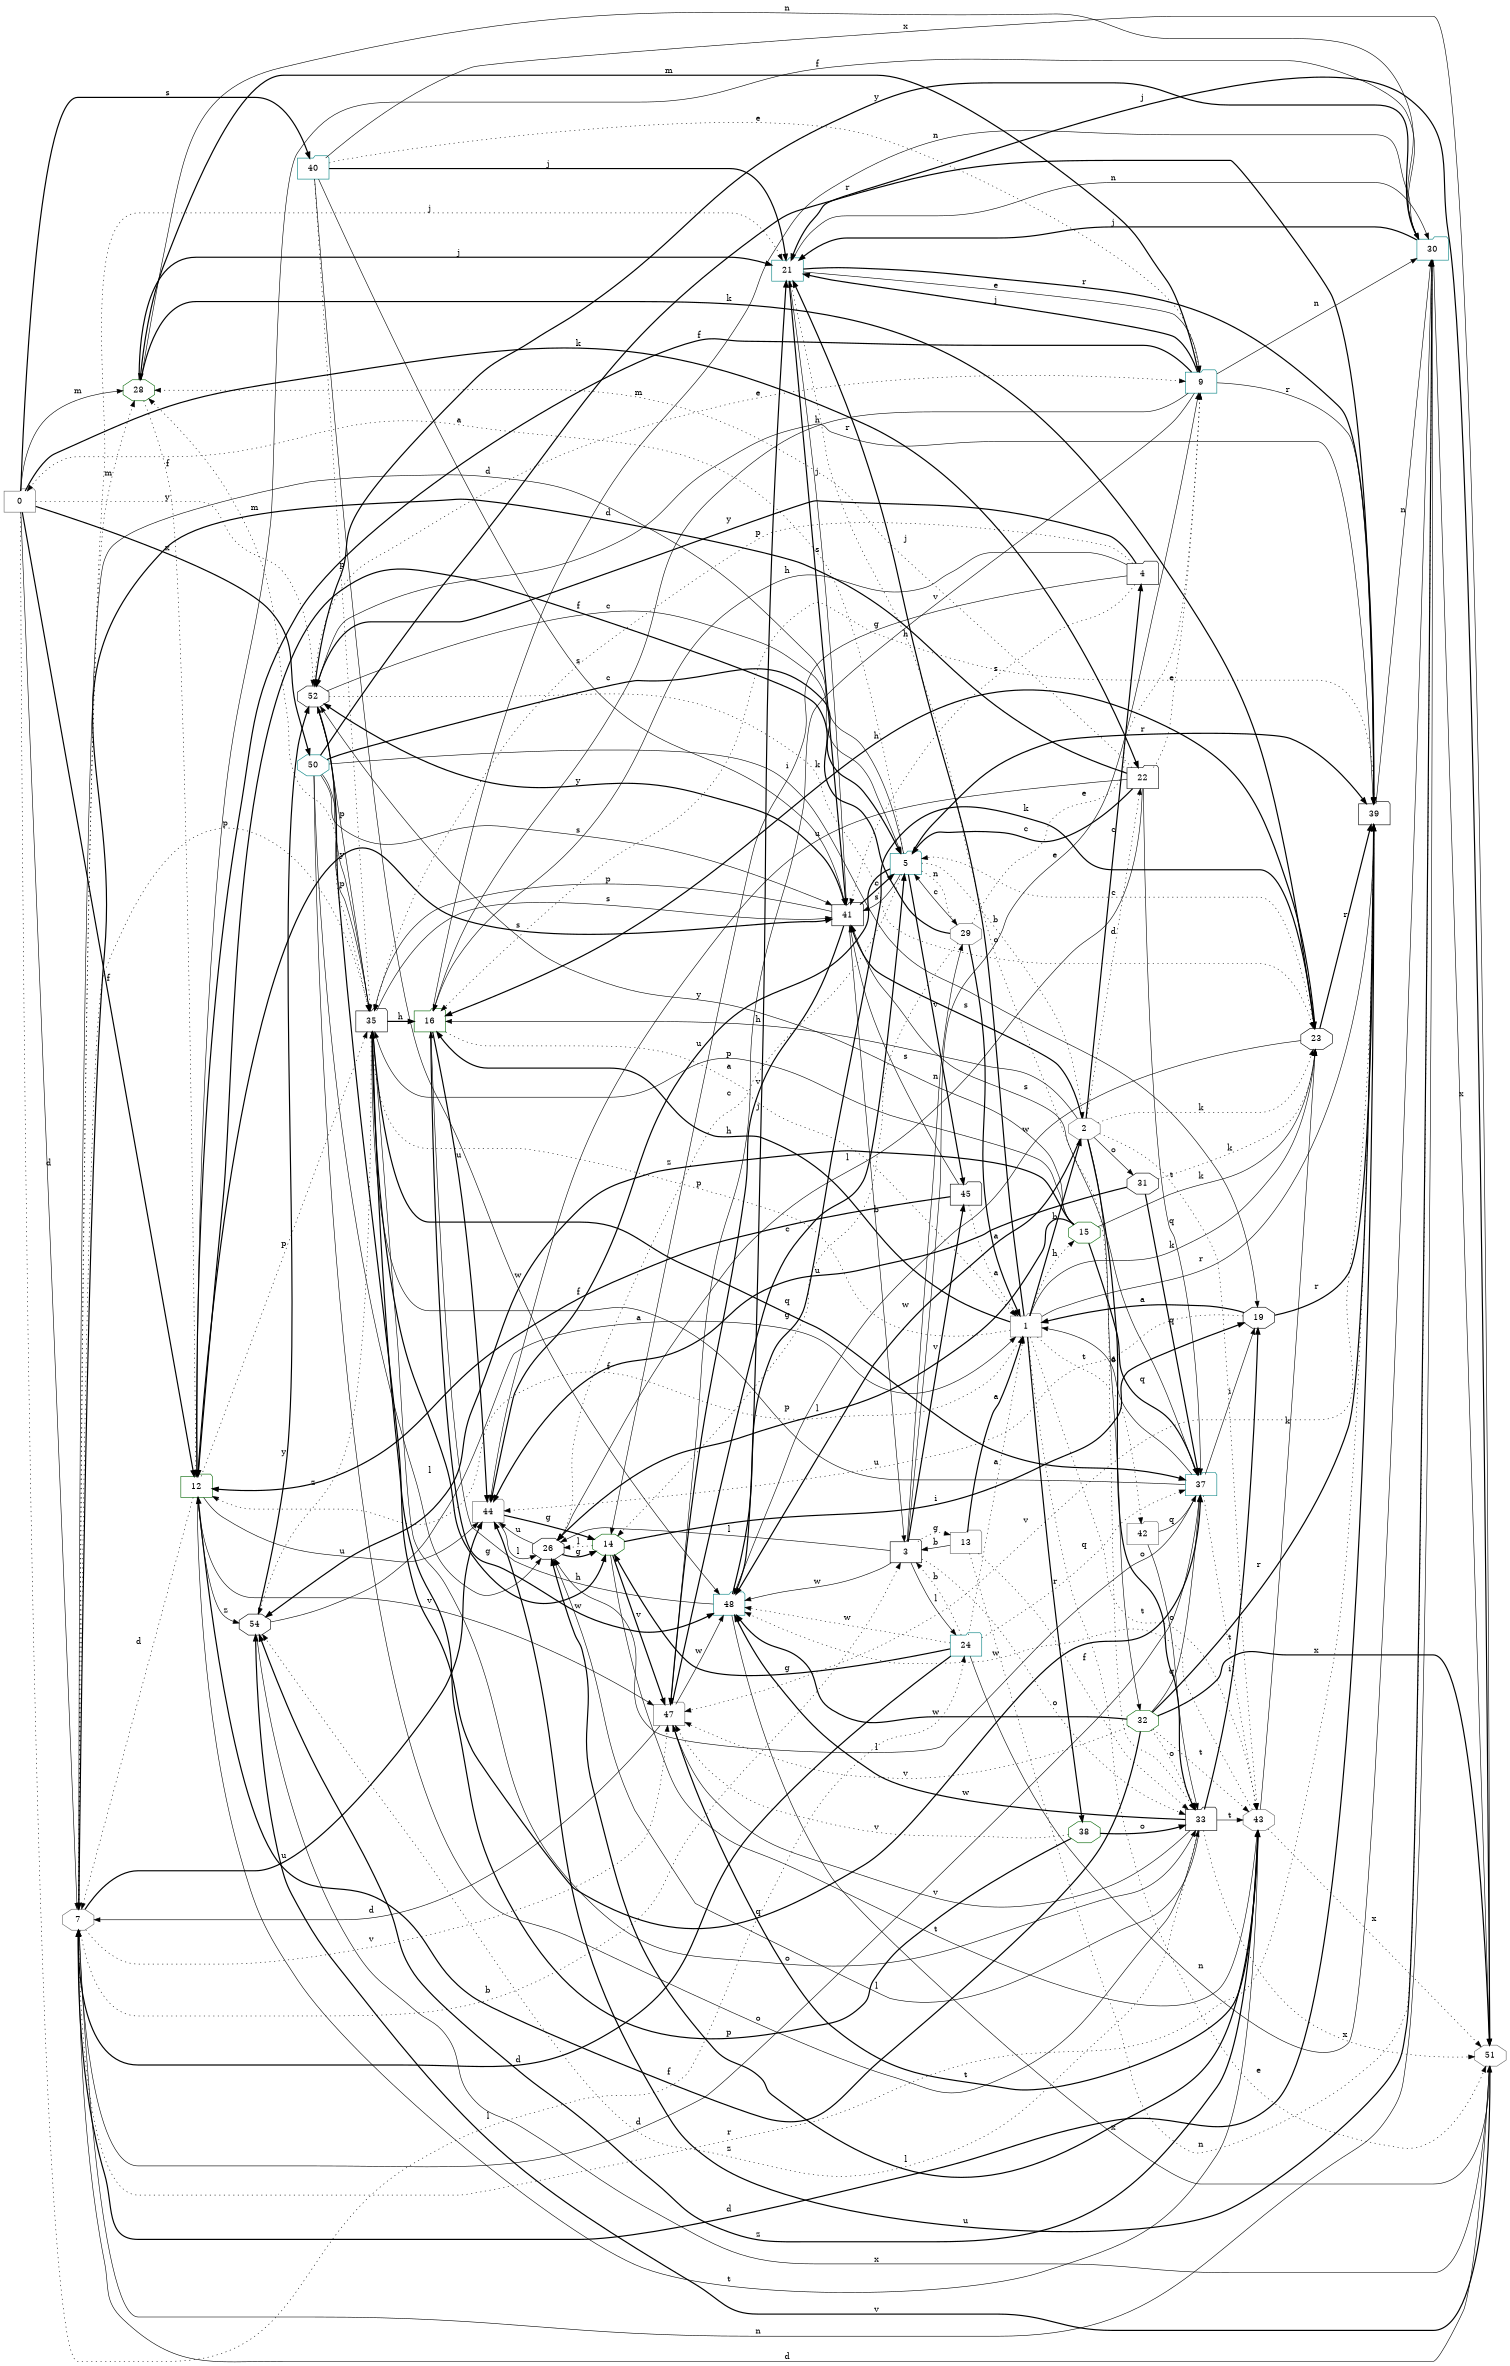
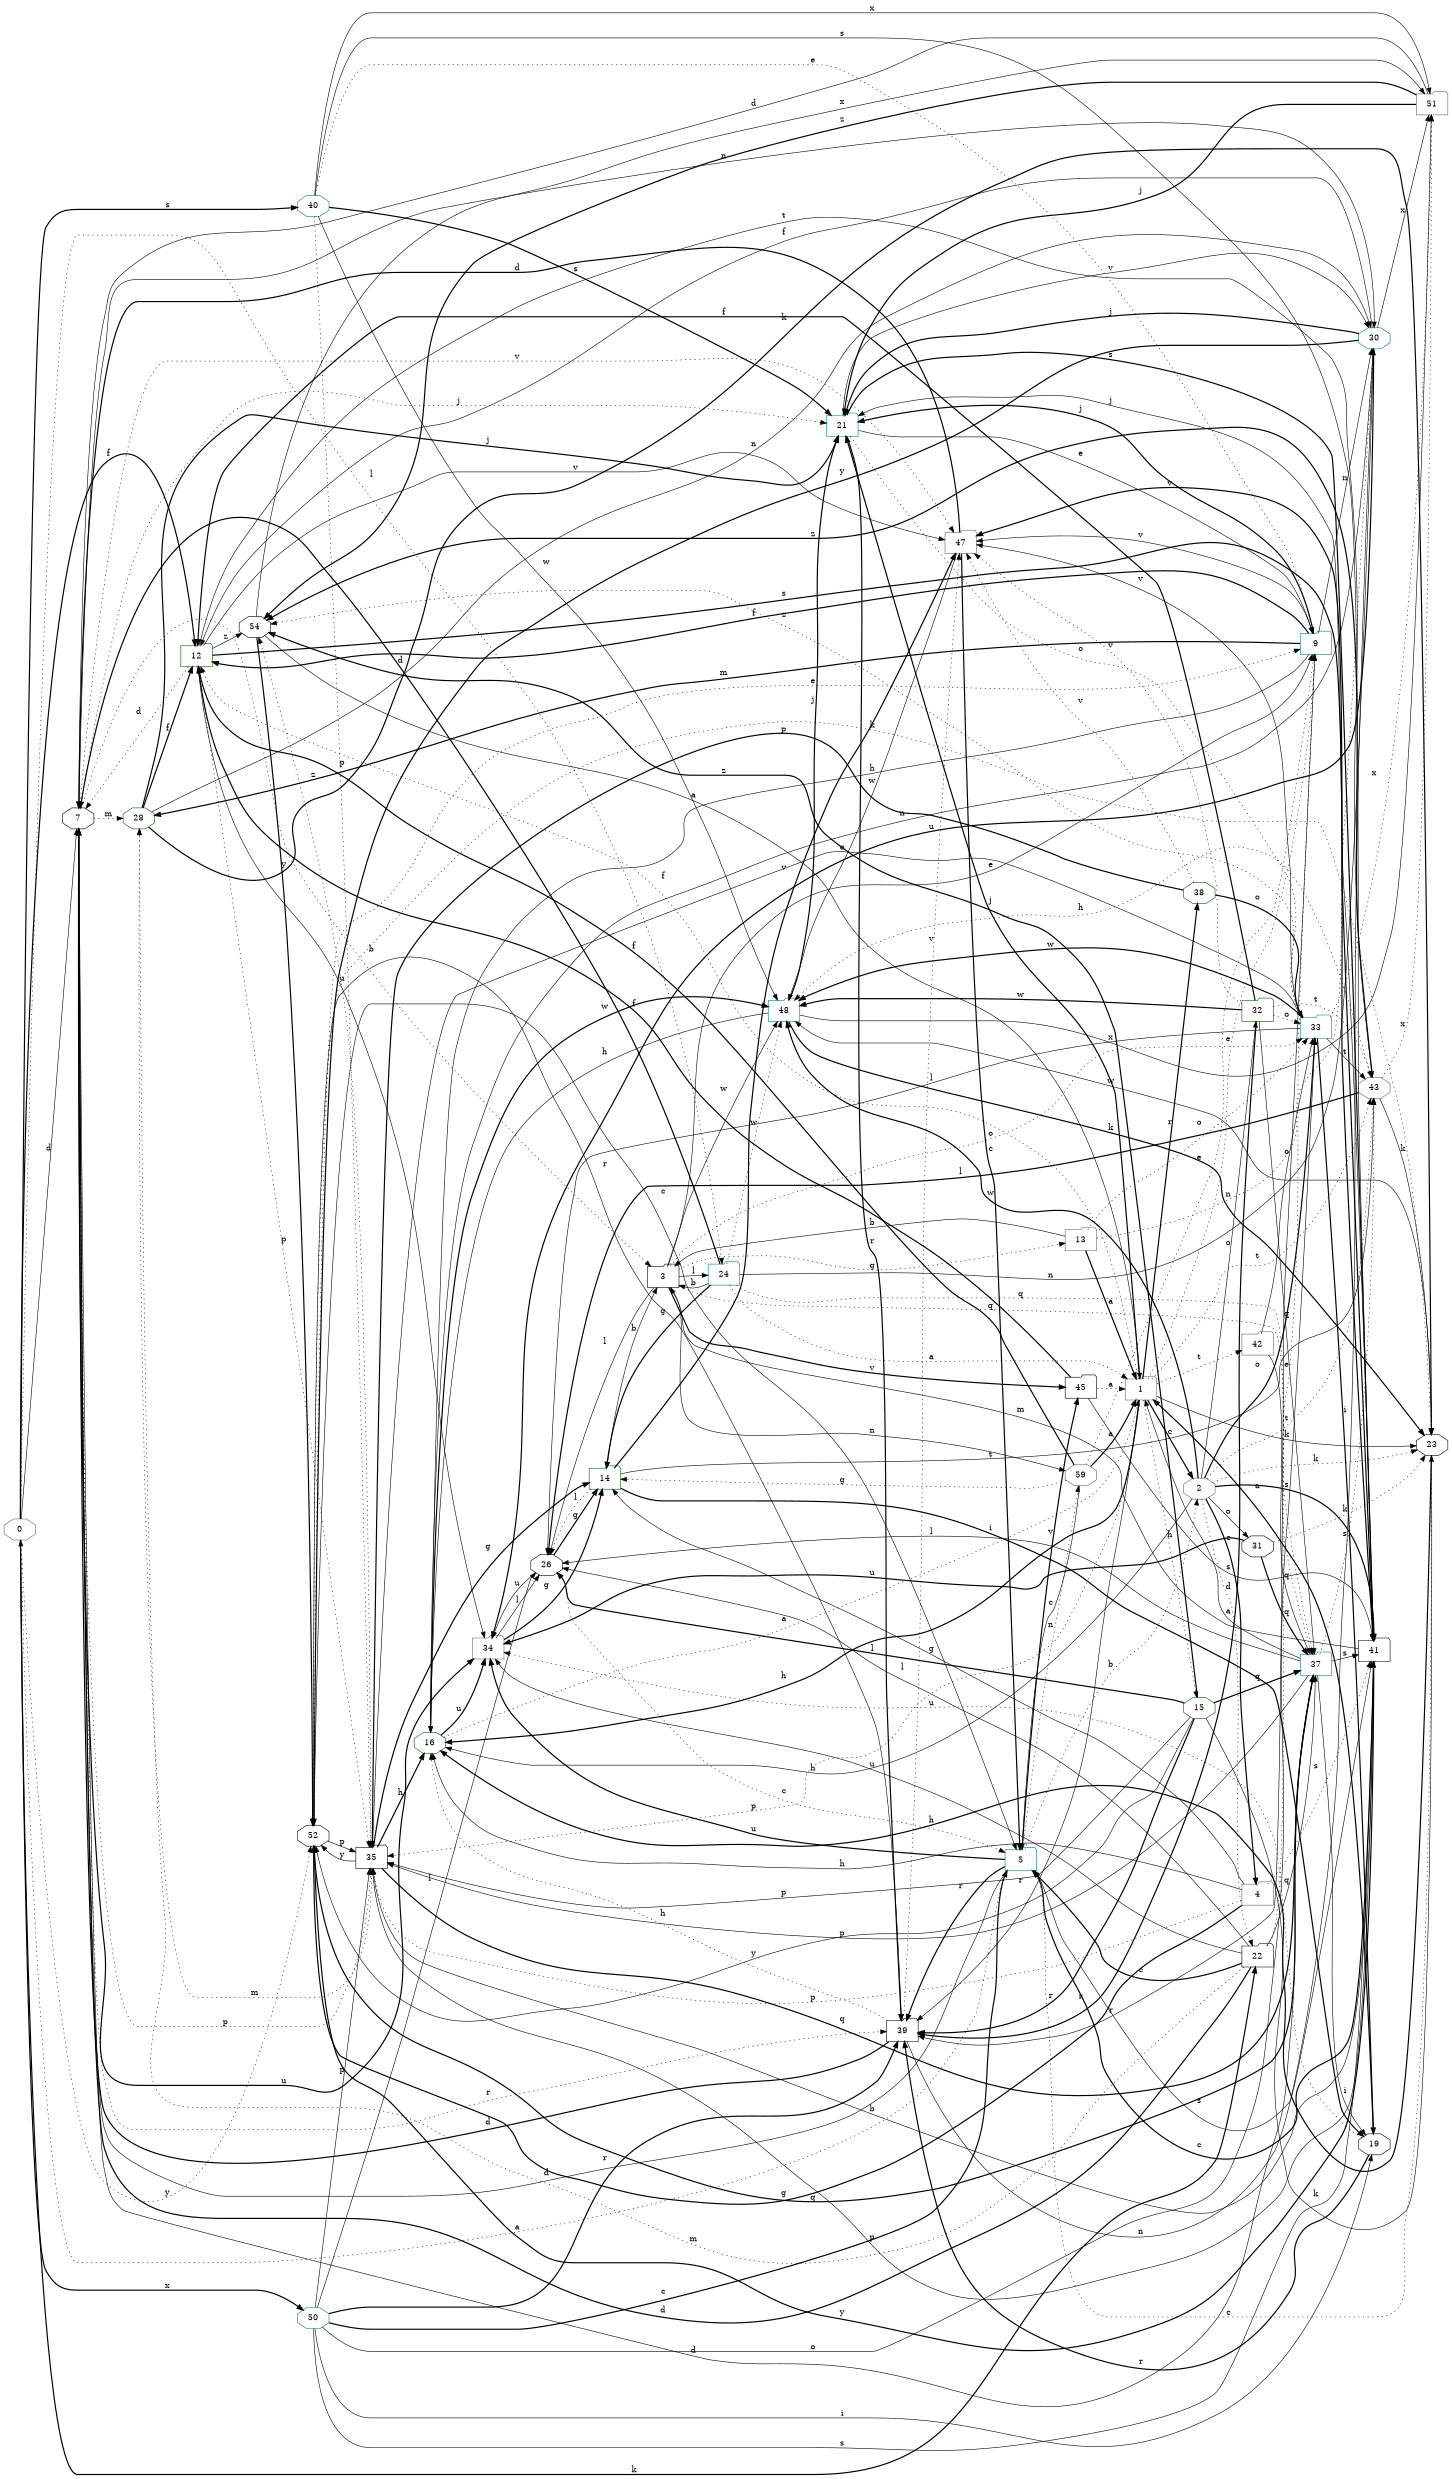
edge "40" -> "21": label "j" -> "s"
node "40": shape folder -> octagon
edge "21" -> "30": label "n" -> "v"
node "30": shape folder -> octagon
edge "0" -> "28": removed, label "m"
node "0": shape folder -> octagon
edge "4" -> "52": label "y" -> "g"
node "4": color black -> gray40
edge "35" -> "41": label "s" -> "b"
edge "23" -> "39": now "15" -> "39"
edge "28" -> "12": style dotted -> bold
node "29": label "29" -> "59"
node "16": shape folder -> octagon
edge "5" -> "26": reversed
edge "41" -> "3": label "b" -> "m"
edge "1" -> "2": label "b" -> "c"
edge "3" -> "37": added, label "q"
edge "14" -> "3": added, label "b"
node "44": label "44" -> "34"
node "14": shape octagon -> folder
edge "24" -> "3": style dotted -> solid
edge "37" -> "43": label "t" -> "s"
edge "43" -> "48": label "w" -> "h"
edge "13" -> "33": label "f" -> "o"
edge "32" -> "51": removed, label "x"
node "32": shape octagon -> folder
node "33": color black -> teal
edge "1" -> "51": now "1" -> "9"
edge "47" -> "7": style solid -> bold
node "7": color gray40 -> black
node "51": shape octagon -> folder
edge "47" -> "43": removed, label "t"
edge "51" -> "54": label "v" -> "z"
